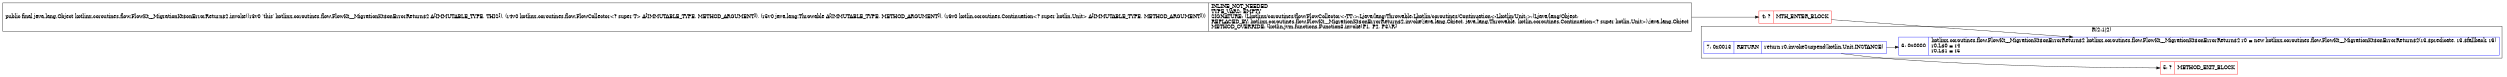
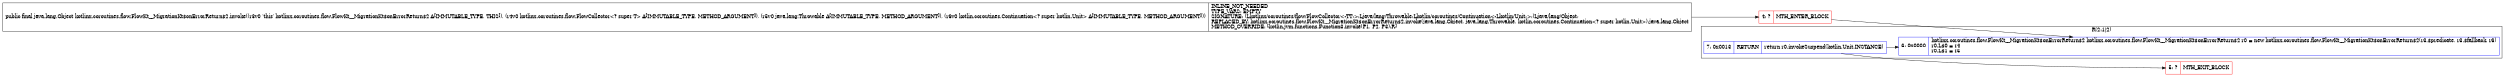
node "5: ?": text "METHOD_EXIT_BLOCK" -> "MTH_EXIT_BLOCK"
